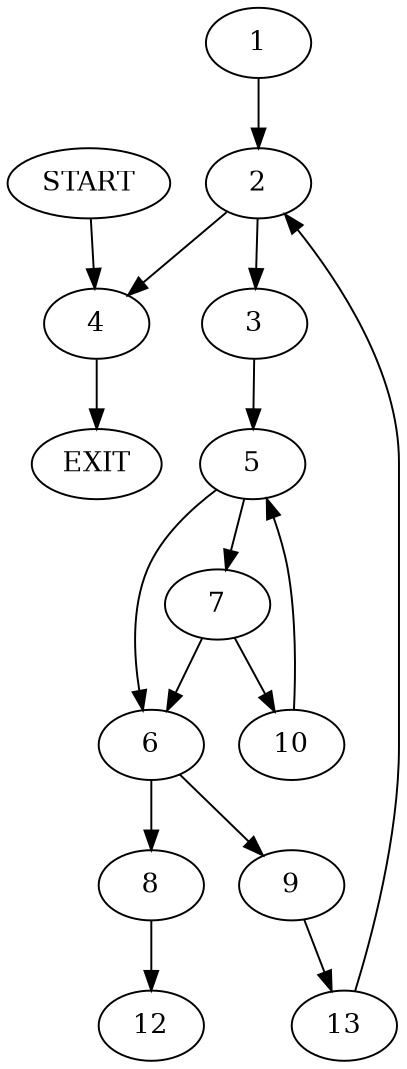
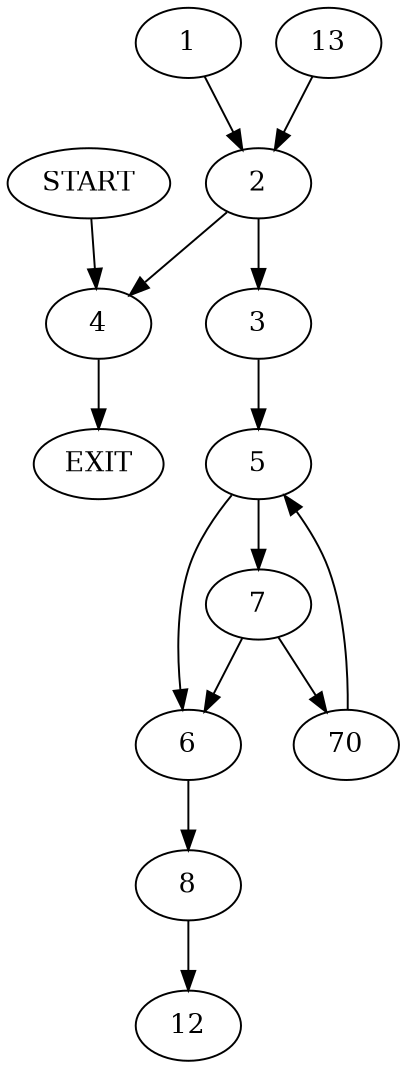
node "10": label "10" -> "70"
node "9": removed
